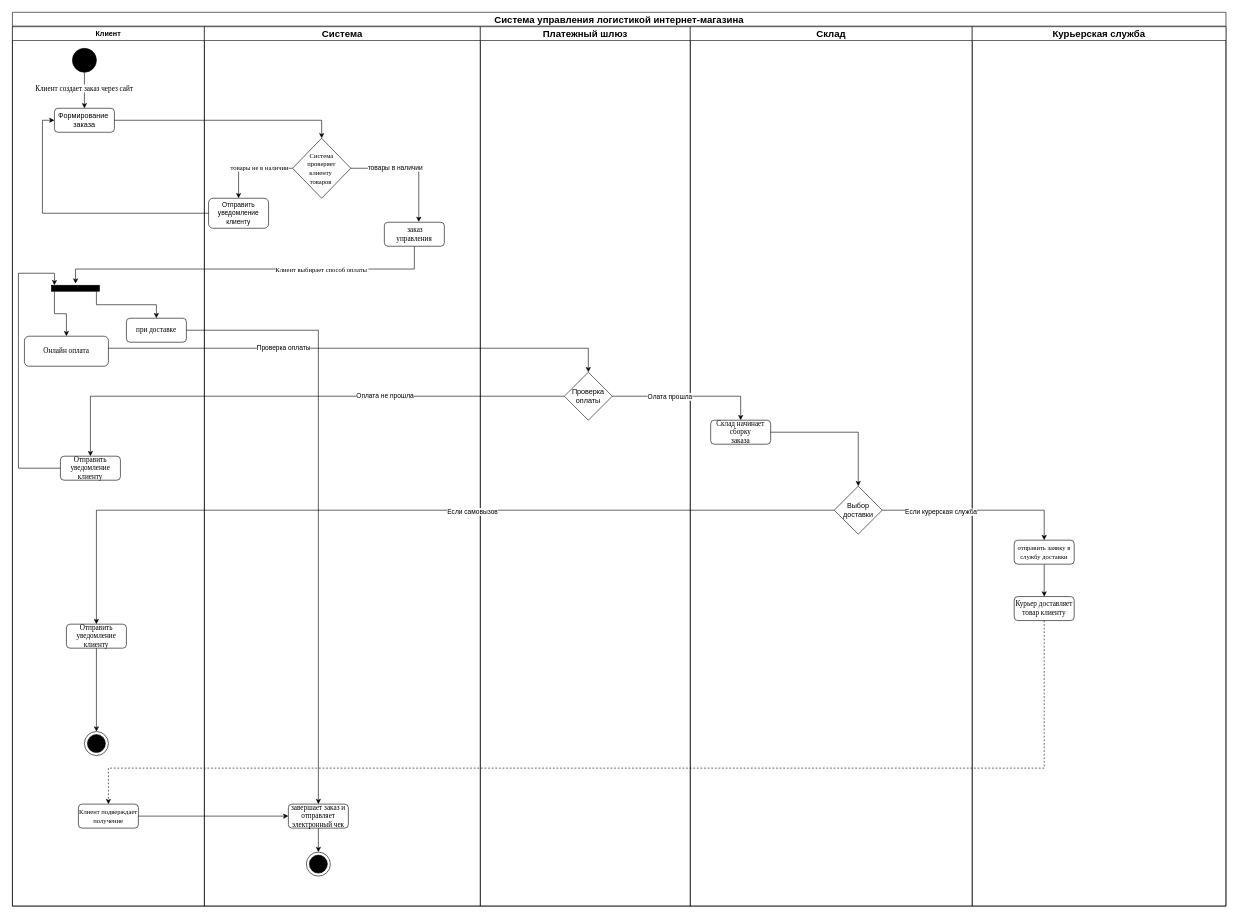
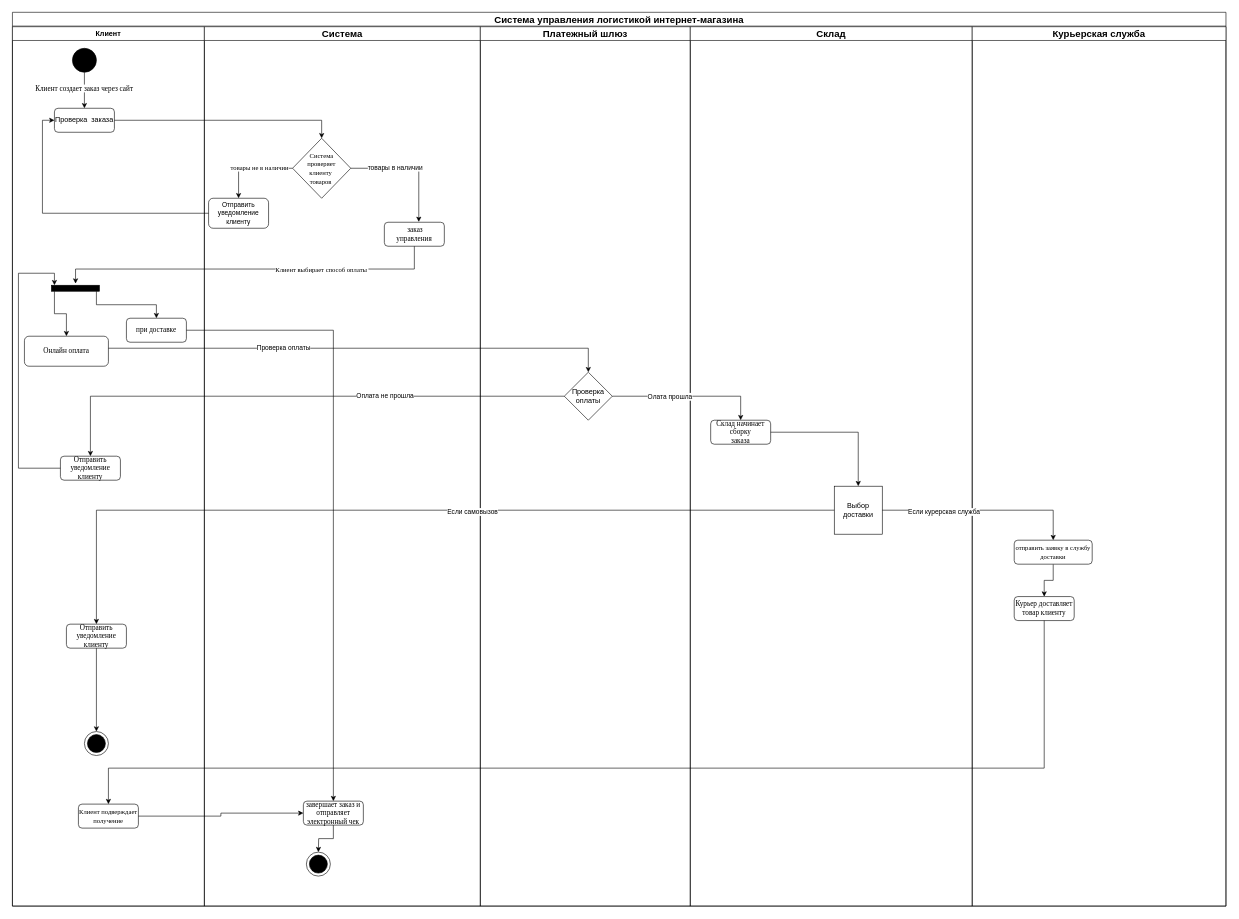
node "Формирование заказа": label "Формирование заказа" -> "Проверка заказа"
node "Выбор доставки": shape diamond -> rectangle
node "отправить заявку в службу доставки": size 60x24 -> 78x24
edge "Курьер доставляет товар клиенту" -> "Клиент подверждает получение": style dashed -> solid
node "завершает заказ и отправляет электронный чек": moved (318, 816) -> (333, 813)
